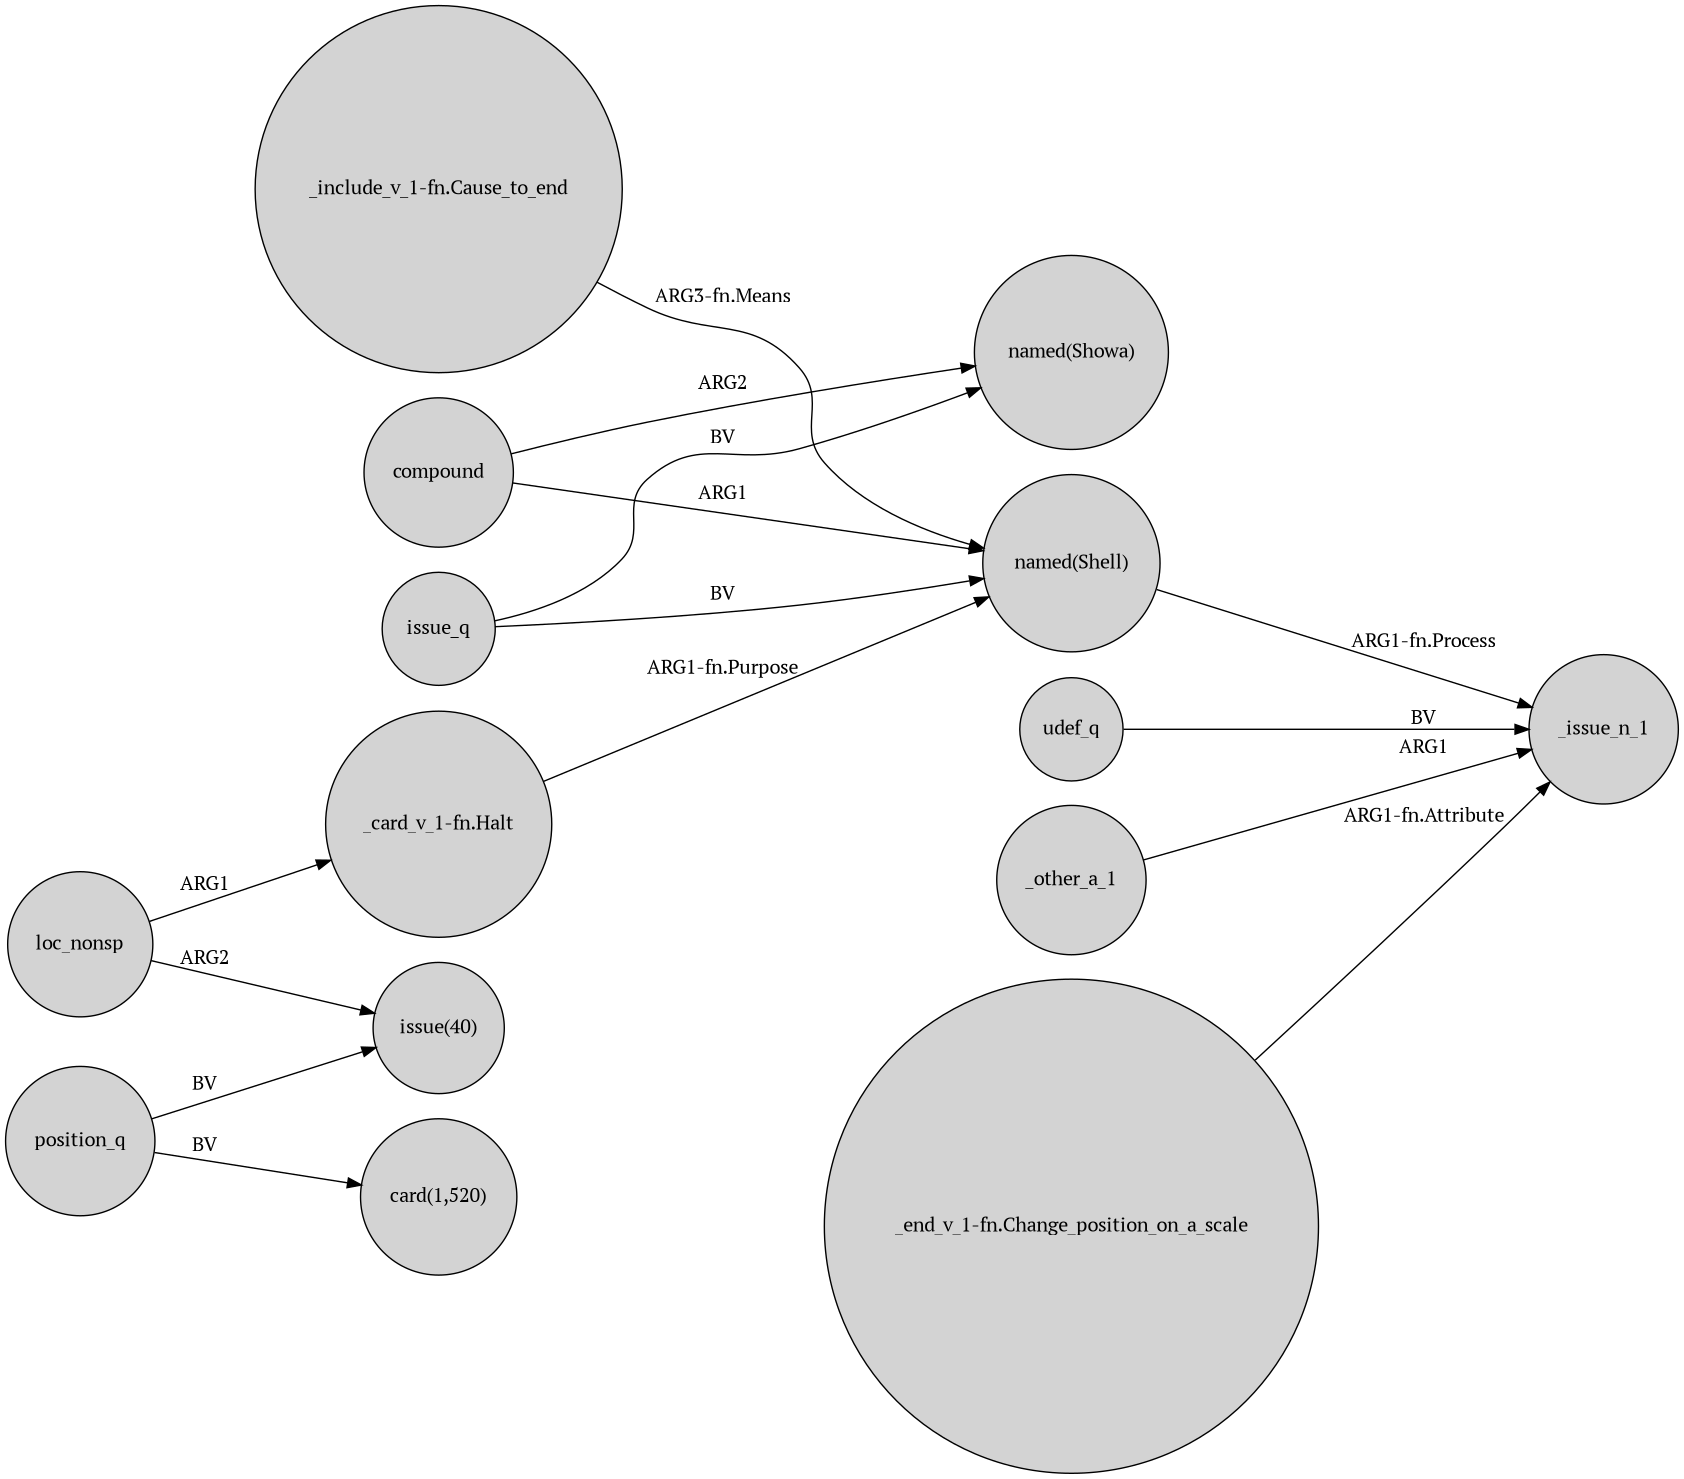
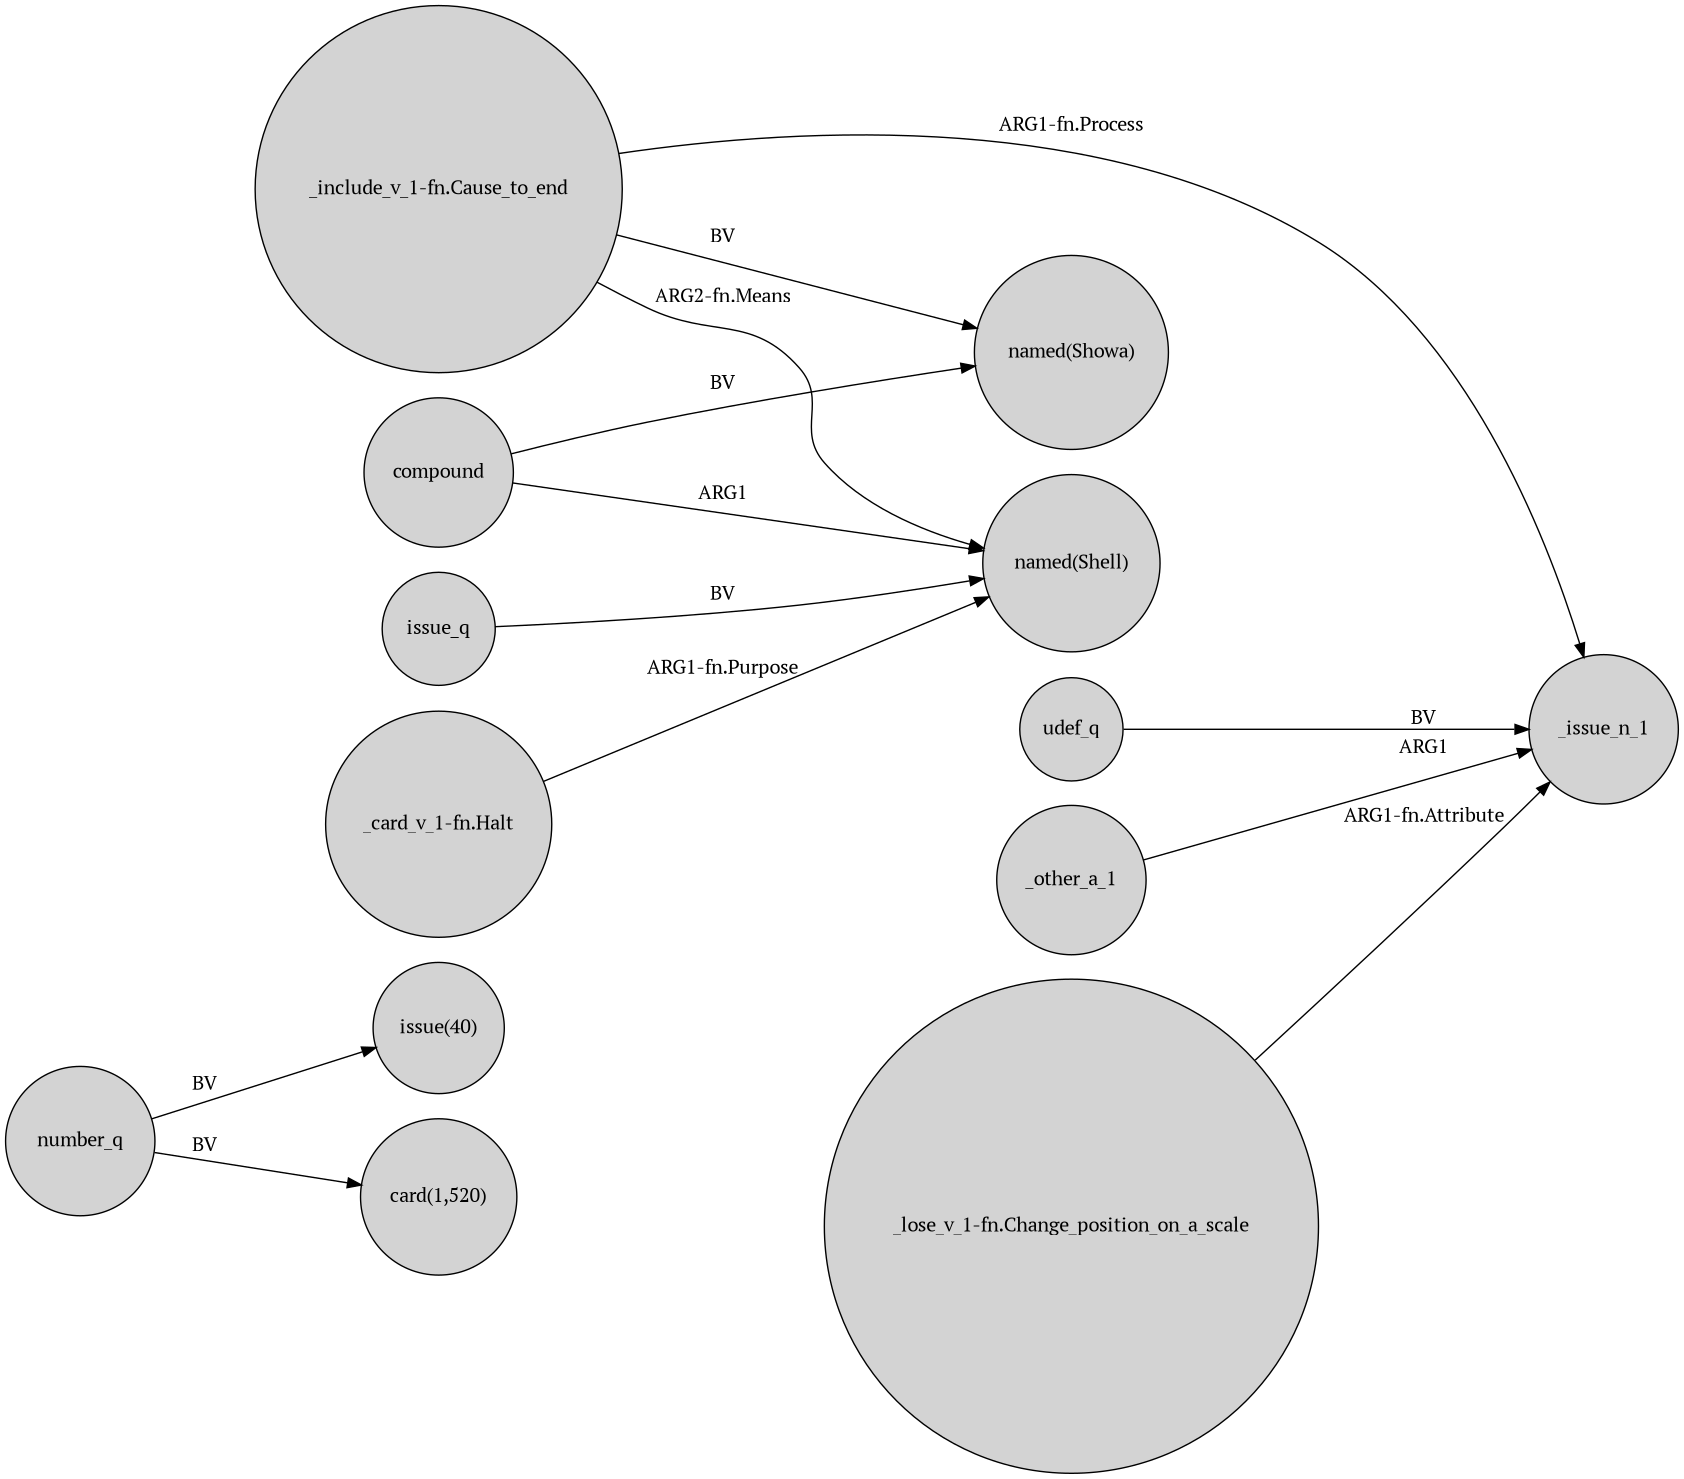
edge "_include_v_1-fn.Cause_to_end" -> "named(Shell)": label "ARG3-fn.Means" -> "ARG2-fn.Means"
edge "compound" -> "named(Showa)": label "ARG2" -> "BV"
edge "issue_q" -> "named(Showa)": now "_include_v_1-fn.Cause_to_end" -> "named(Showa)"
edge "named(Shell)" -> "_issue_n_1": now "_include_v_1-fn.Cause_to_end" -> "_issue_n_1"
node "loc_nonsp": removed
node "position_q": label "position_q" -> "number_q"
node "_end_v_1-fn.Change_position_on_a_scale": label "_end_v_1-fn.Change_position_on_a_scale" -> "_lose_v_1-fn.Change_position_on_a_scale"
